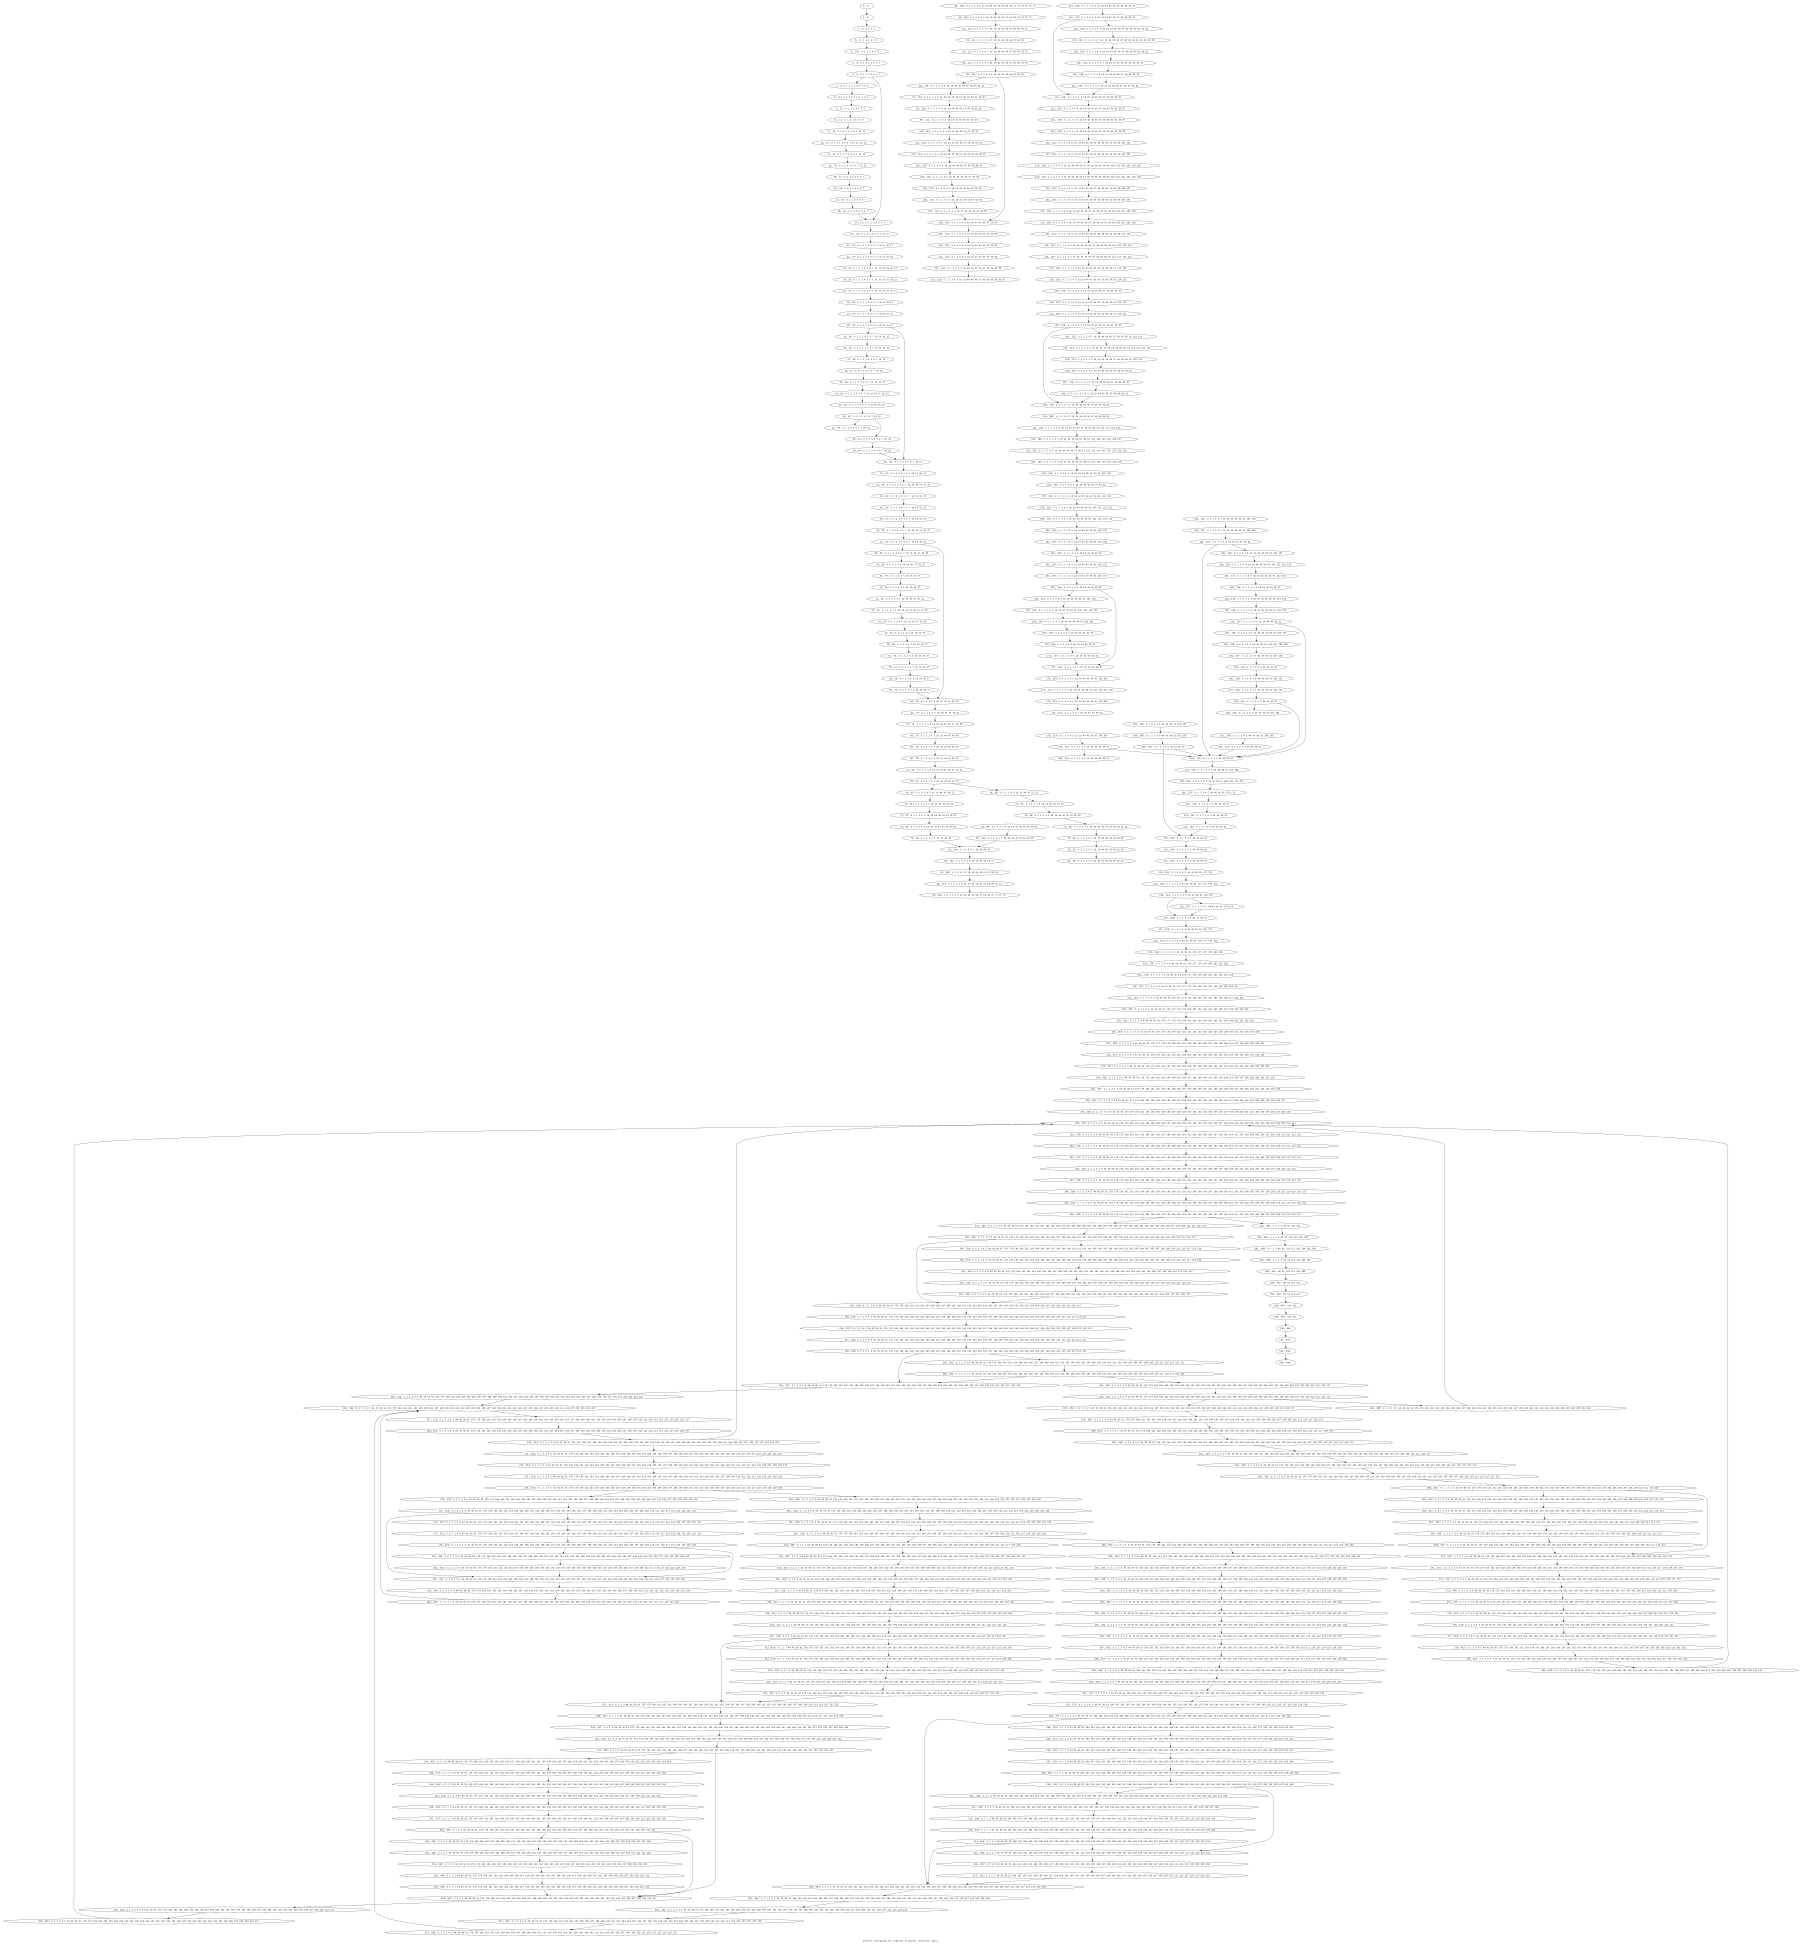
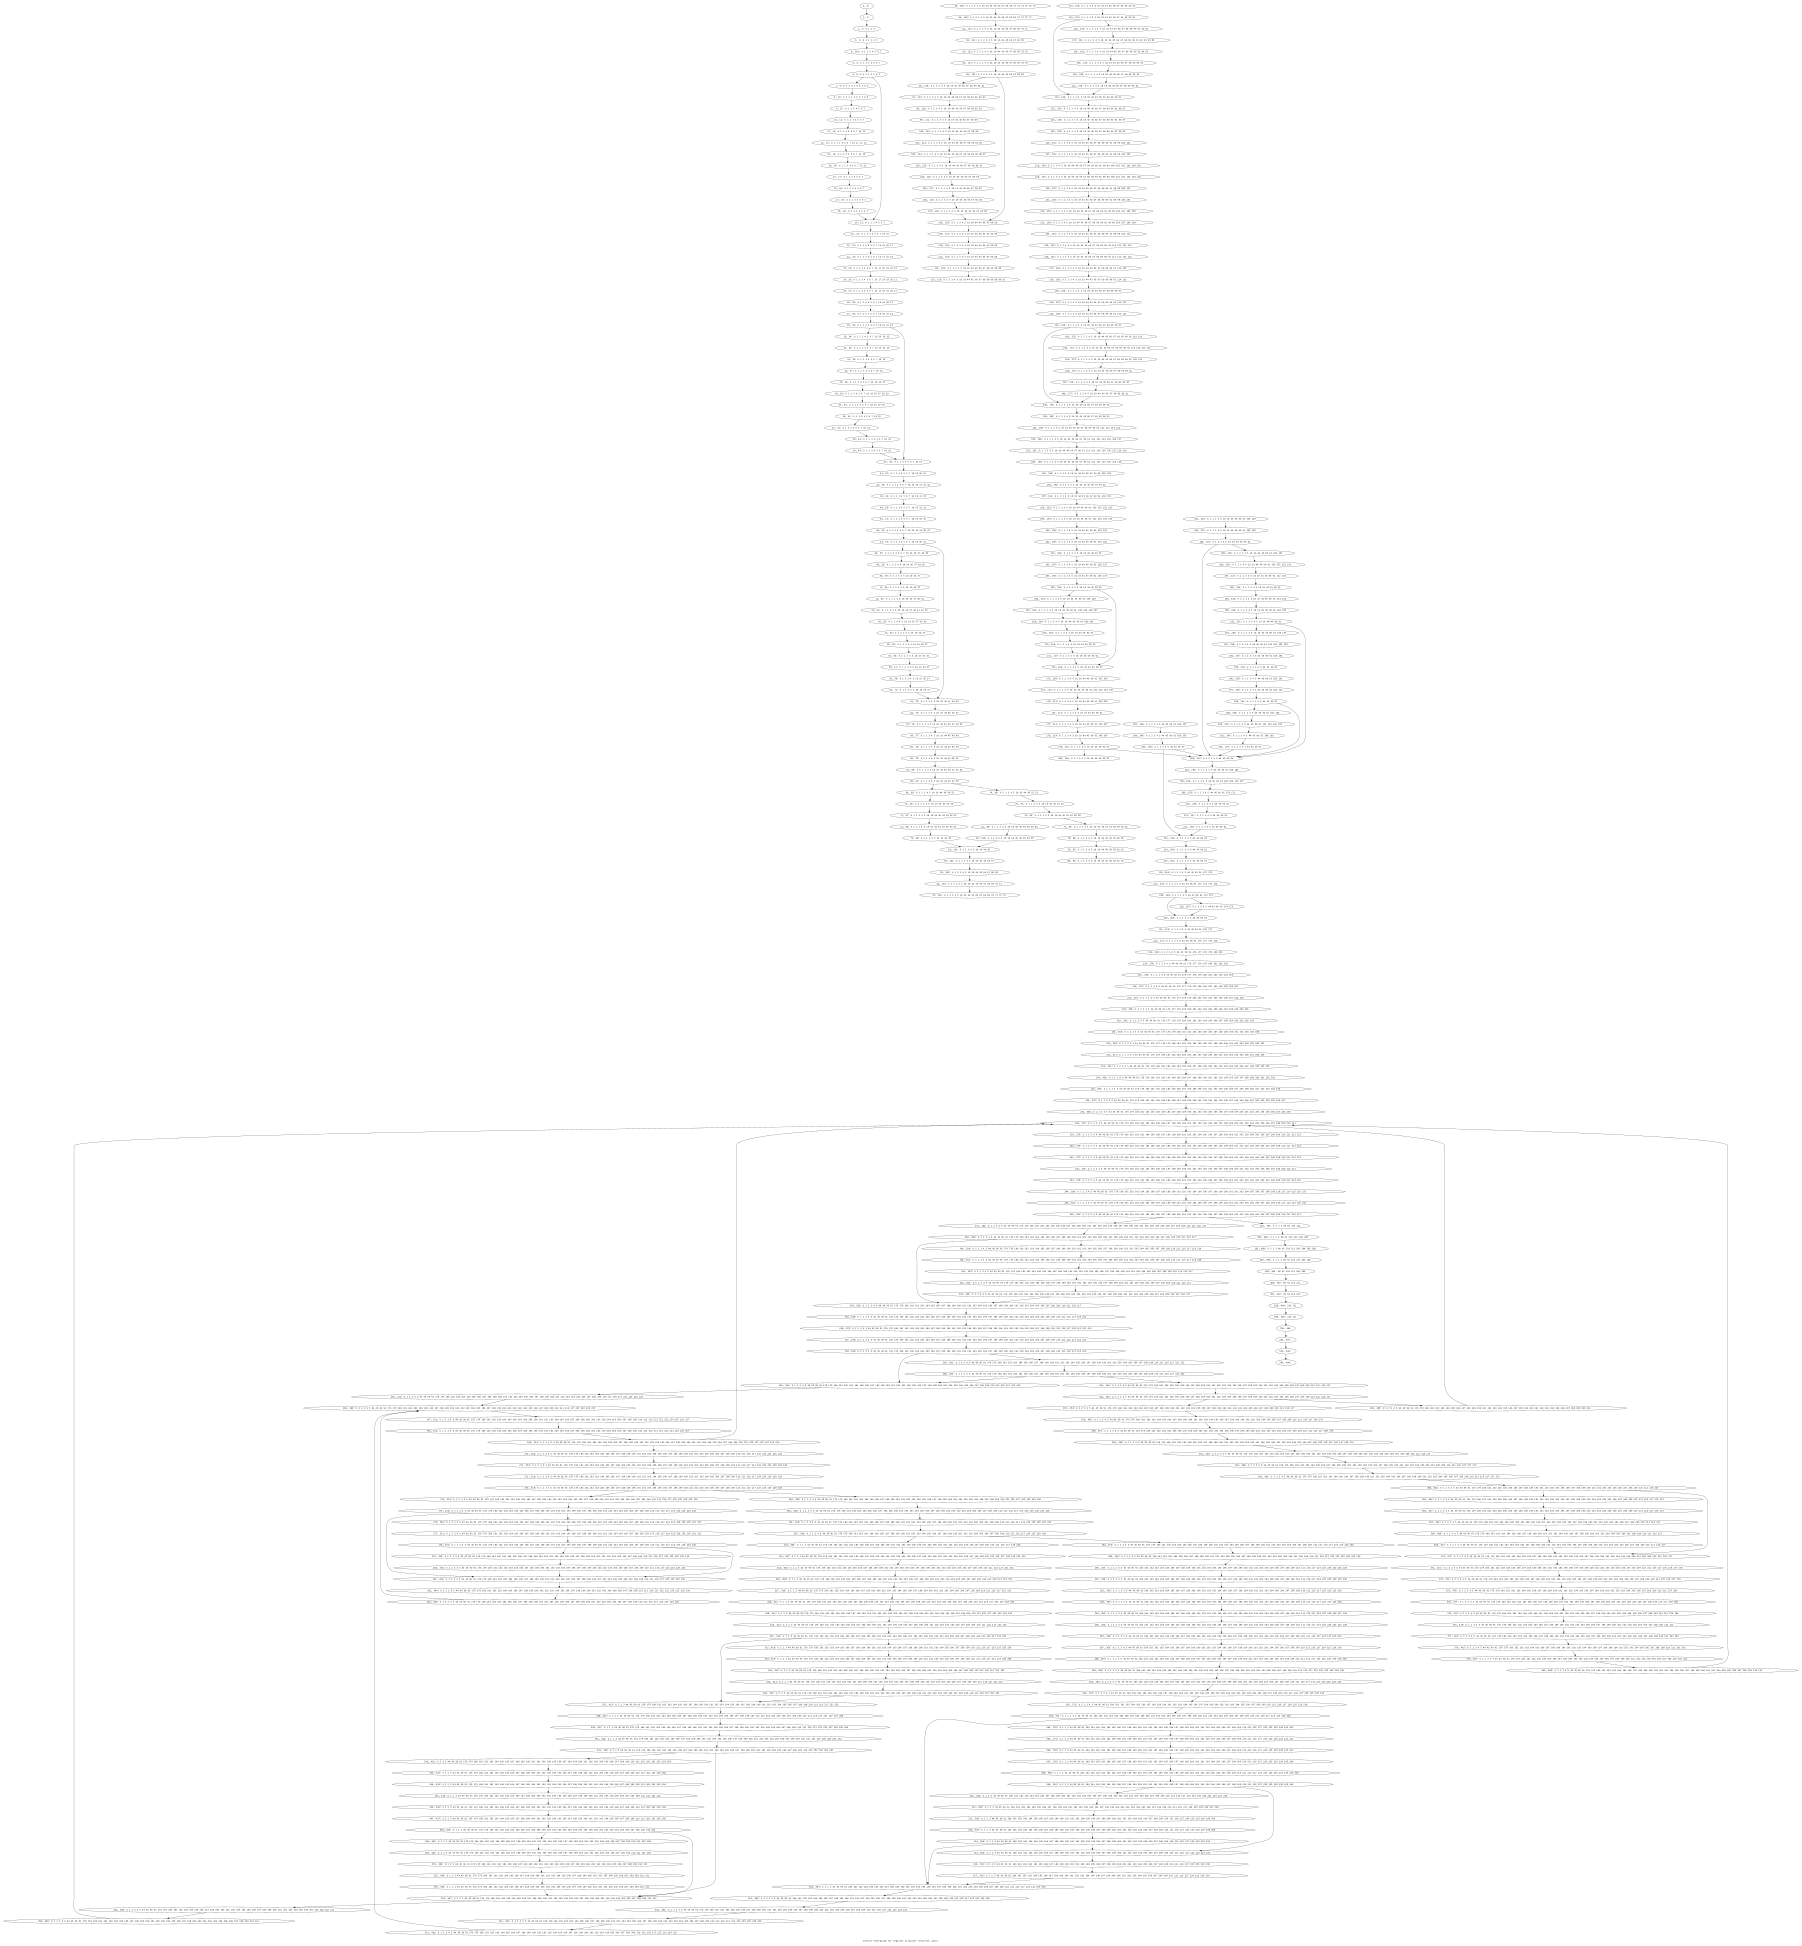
node "95, 17: 0 1 2 3 4 5 6 7": label "95, 17: 0 1 2 3 4 5 6 7" -> "15, 17: 0 1 2 3 4 5 6 7"
edge "36, 41: 0 1 2 3 4 5 6 7 18 19" -> "38, 43: 0 1 2 3 4 5 6 7 18 19": now "37, 42: 0 1 2 3 4 5 6 7 18 19" -> "38, 43: 0 1 2 3 4 5 6 7 18 19"
node "62, 75: 0 1 2 3 4 5 18 59 44 45 46 47": label "62, 75: 0 1 2 3 4 5 18 59 44 45 46 47" -> "62, 75: 0 1 2 3 4 5 18 19 44 45 46 47"
node "177, 213: 0 1 2 3 4 5 18 19 44 45 90 91 146 147": added
node "200, 245: 0 1 2 3 4 5 44 45 90 91 162 163 164 165": added
